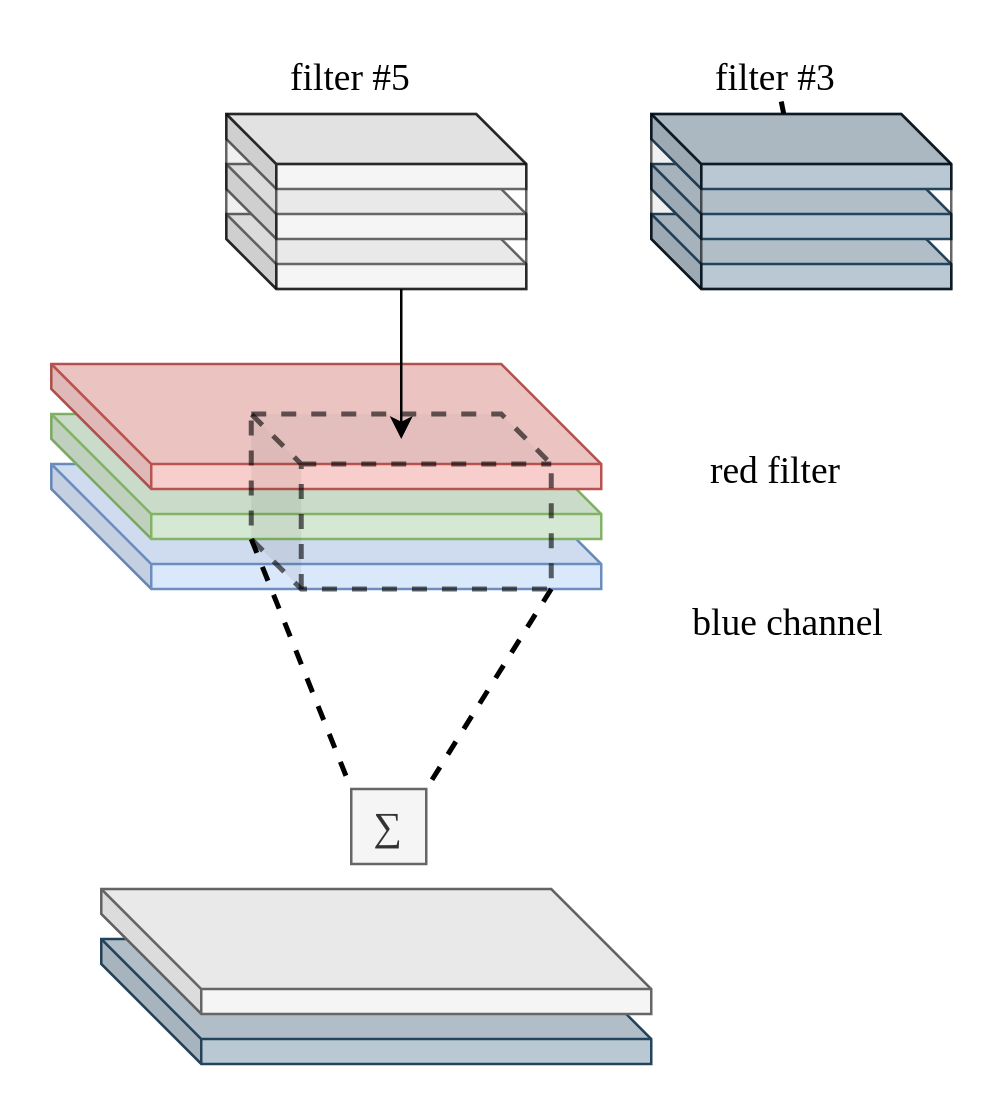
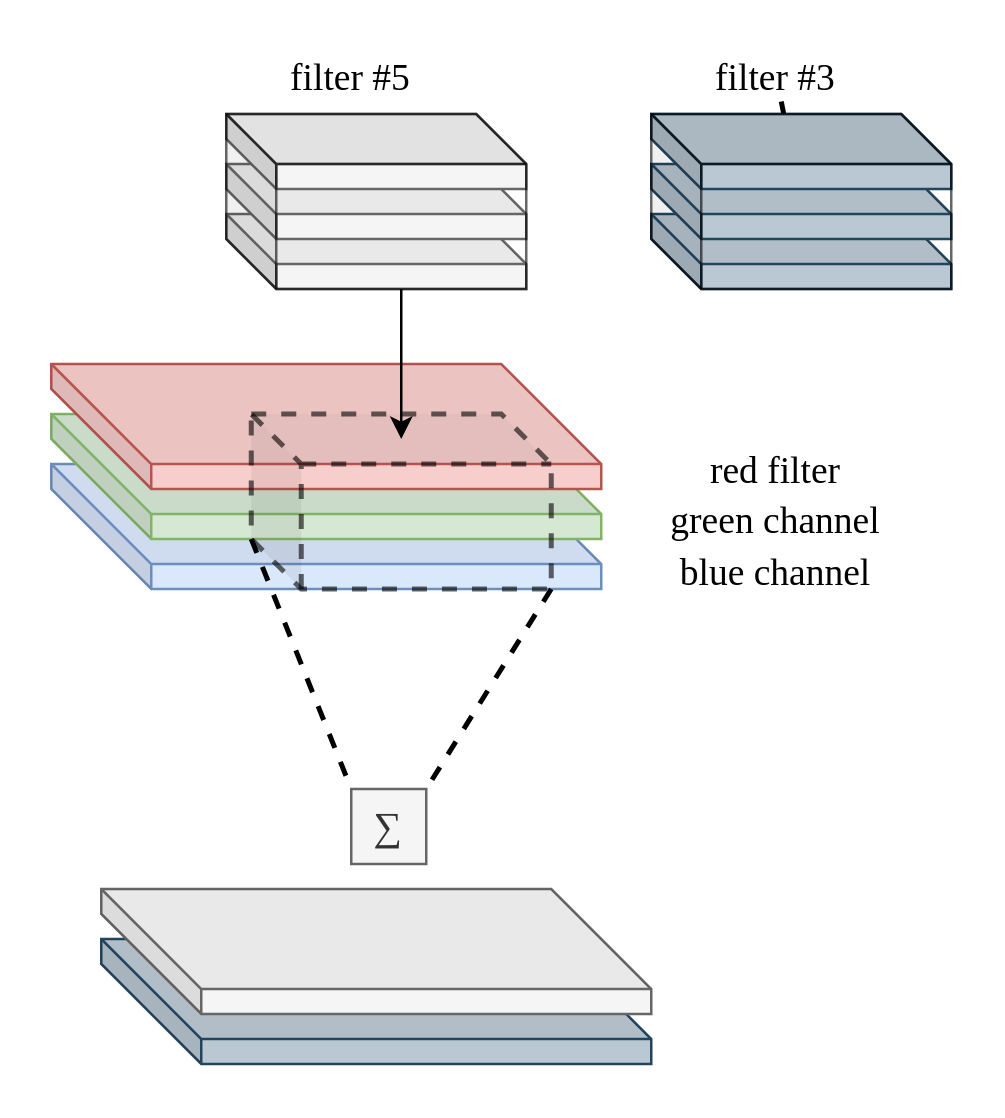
node "green channel": added
node "blue channel": moved (789, 621) -> (776, 571)
